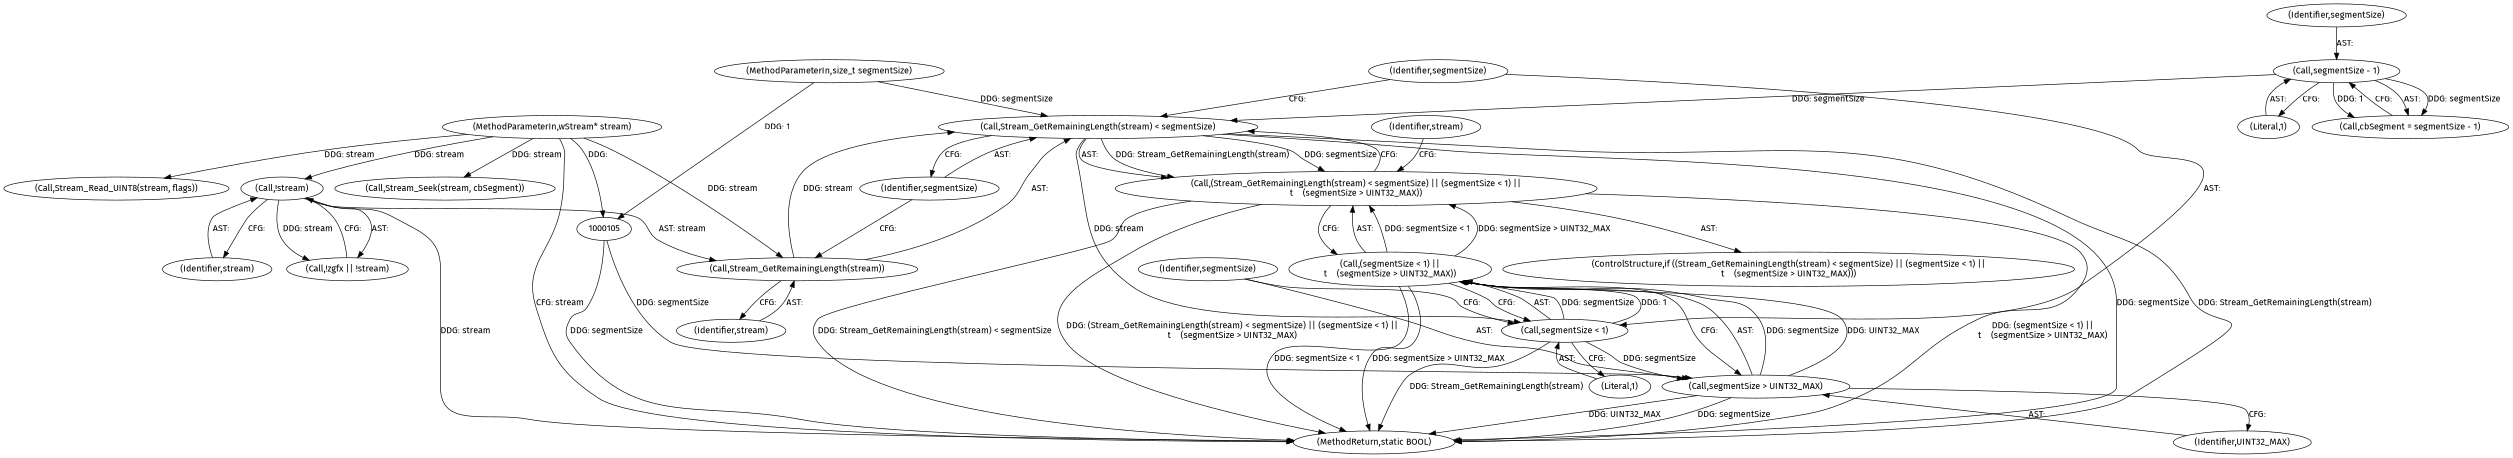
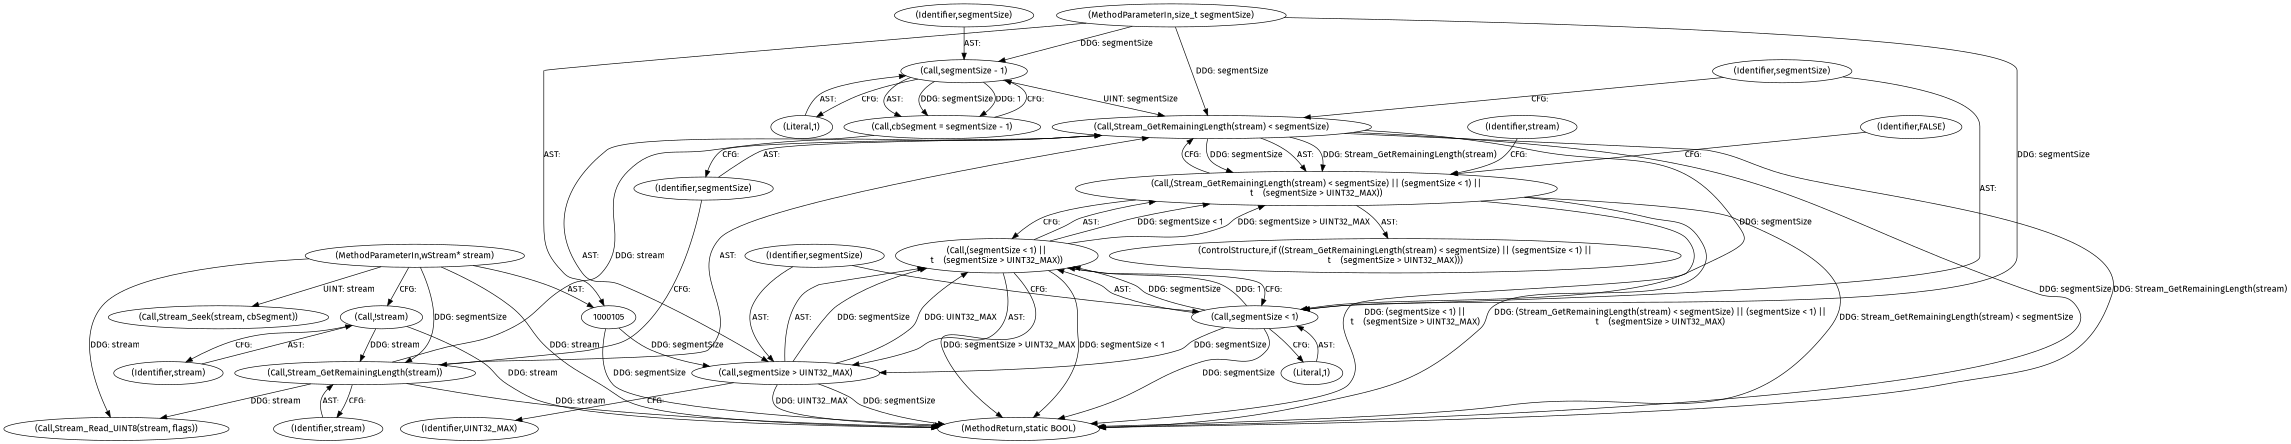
edge "(MethodParameterIn,size_t segmentSize)" -> "(Call,segmentSize - 1)": added, label "DDG: segmentSize"
edge "(Call,segmentSize - 1)" -> "(Call,Stream_GetRemainingLength(stream) < segmentSize)": label "DDG: segmentSize" -> "UINT: segmentSize"
edge "(MethodParameterIn,size_t segmentSize)" -> "1000105": label "DDG: 1" -> "AST: "
node "(Identifier,FALSE)": added
edge "(MethodParameterIn,size_t segmentSize)" -> "(Call,segmentSize < 1)": added, label "DDG: segmentSize"
edge "(MethodParameterIn,wStream* stream)" -> "(Call,!stream)": label "DDG: stream" -> "CFG: "
edge "(MethodParameterIn,wStream* stream)" -> "(Call,Stream_Seek(stream, cbSegment))": label "DDG: stream" -> "UINT: stream"
edge "(MethodParameterIn,wStream* stream)" -> "1000105": label "DDG: " -> "AST: "
edge "(MethodParameterIn,wStream* stream)" -> "(Call,Stream_GetRemainingLength(stream))": label "DDG: stream" -> "DDG: segmentSize"
edge "(Call,!stream)" -> "(Call,Stream_GetRemainingLength(stream))": label "AST: stream" -> "DDG: stream"
edge "(Call,Stream_GetRemainingLength(stream) < segmentSize)" -> "(Call,segmentSize < 1)": label "DDG: stream" -> "DDG: segmentSize"
node "(Call,!zgfx || !stream)": removed
edge "(MethodParameterIn,wStream* stream)" -> "(MethodReturn,static BOOL)": label "CFG: stream" -> "DDG: stream"
edge "(Call,(segmentSize < 1) || t    (segmentSize > UINT32_MAX))" -> "(Call,segmentSize > UINT32_MAX)": label "CFG: " -> "AST: "
edge "(Call,segmentSize < 1)" -> "(MethodReturn,static BOOL)": label "DDG: Stream_GetRemainingLength(stream)" -> "DDG: segmentSize"
edge "(Call,Stream_GetRemainingLength(stream))" -> "(Call,Stream_Read_UINT8(stream, flags))": added, label "DDG: stream"
edge "(Identifier,UINT32_MAX)" -> "(Call,segmentSize > UINT32_MAX)": now "(Call,cbSegment = segmentSize - 1)" -> "(Call,segmentSize > UINT32_MAX)"
edge "(Call,Stream_GetRemainingLength(stream))" -> "(MethodReturn,static BOOL)": added, label "DDG: stream"
